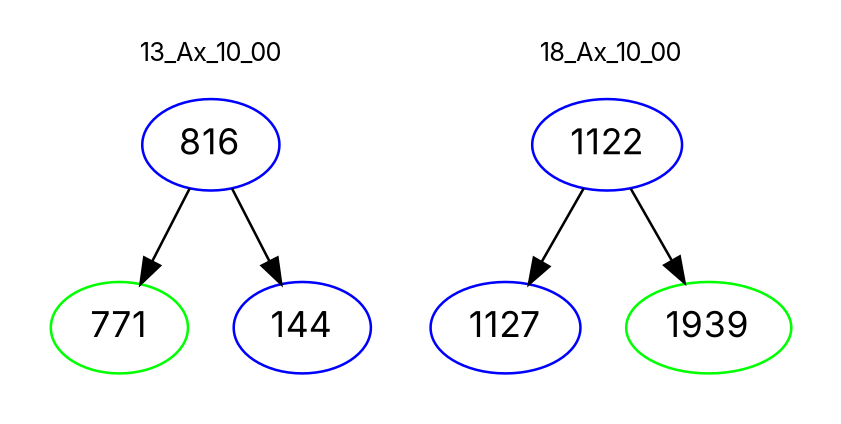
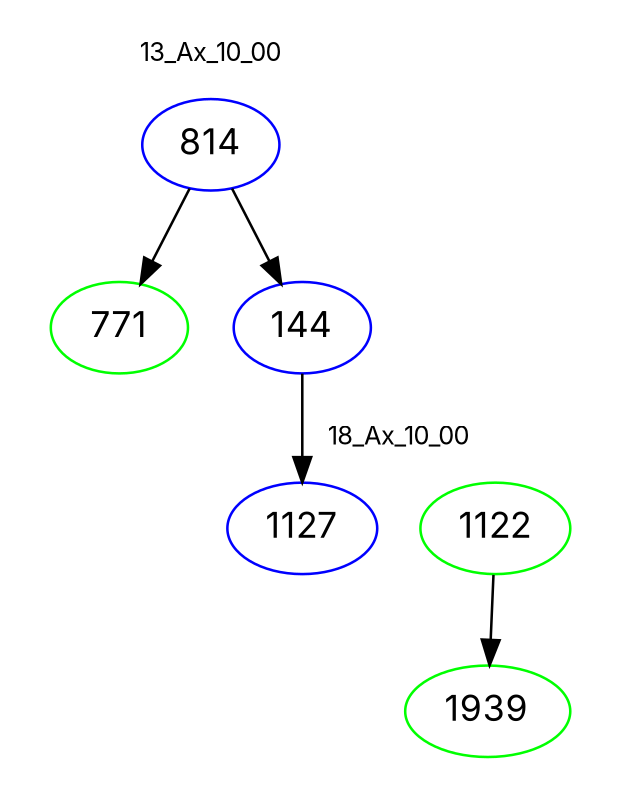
node "816": label "816" -> "814"
node "1122": color blue -> green
edge "1122" -> "1127": now "144" -> "1127"
